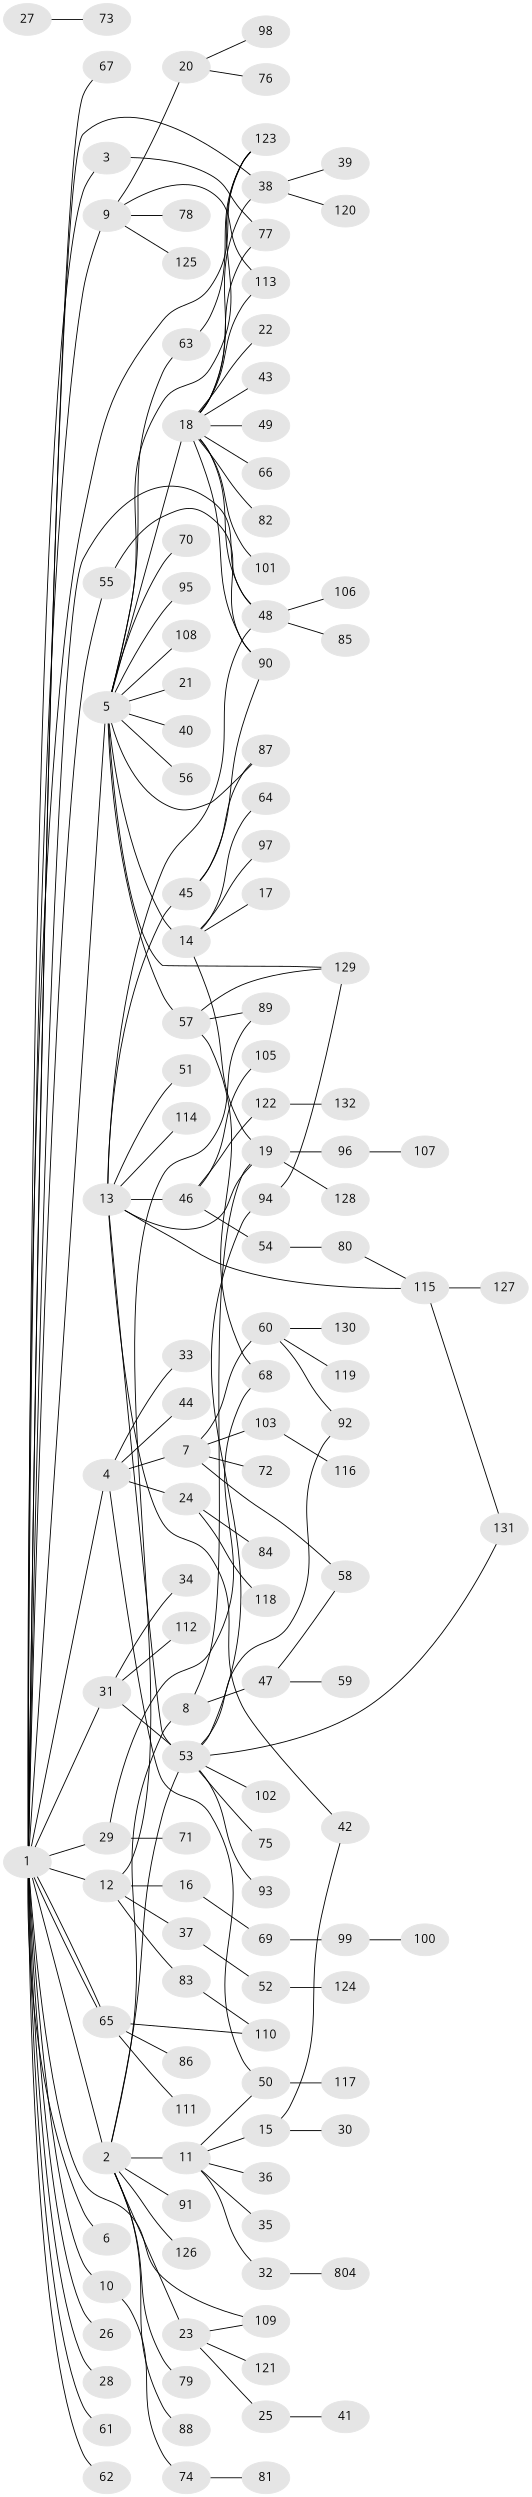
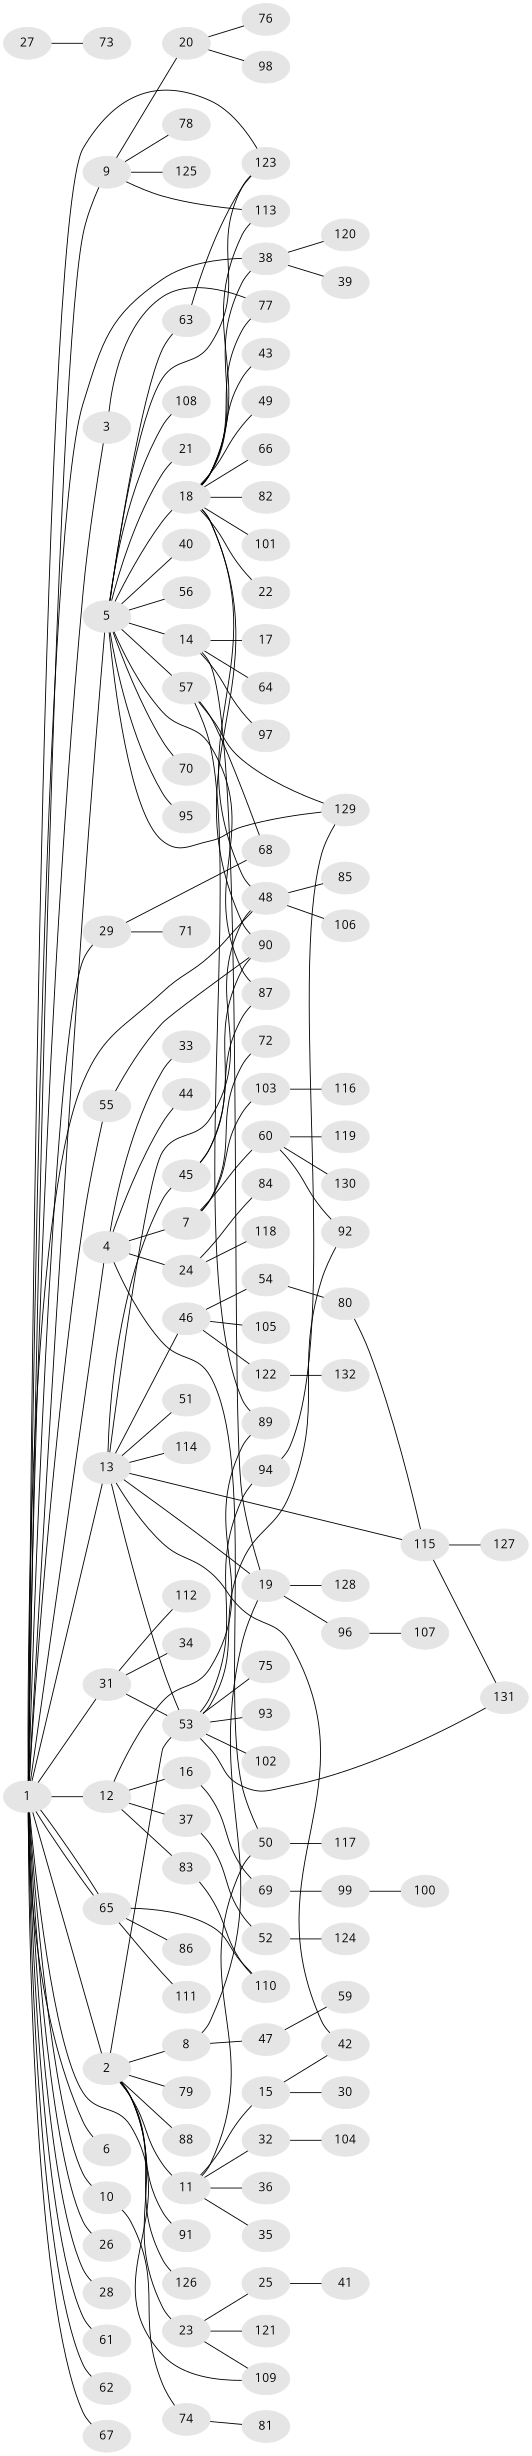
node "58": removed
edge "13" -- "1": added
node "804": label "804" -> "104"
